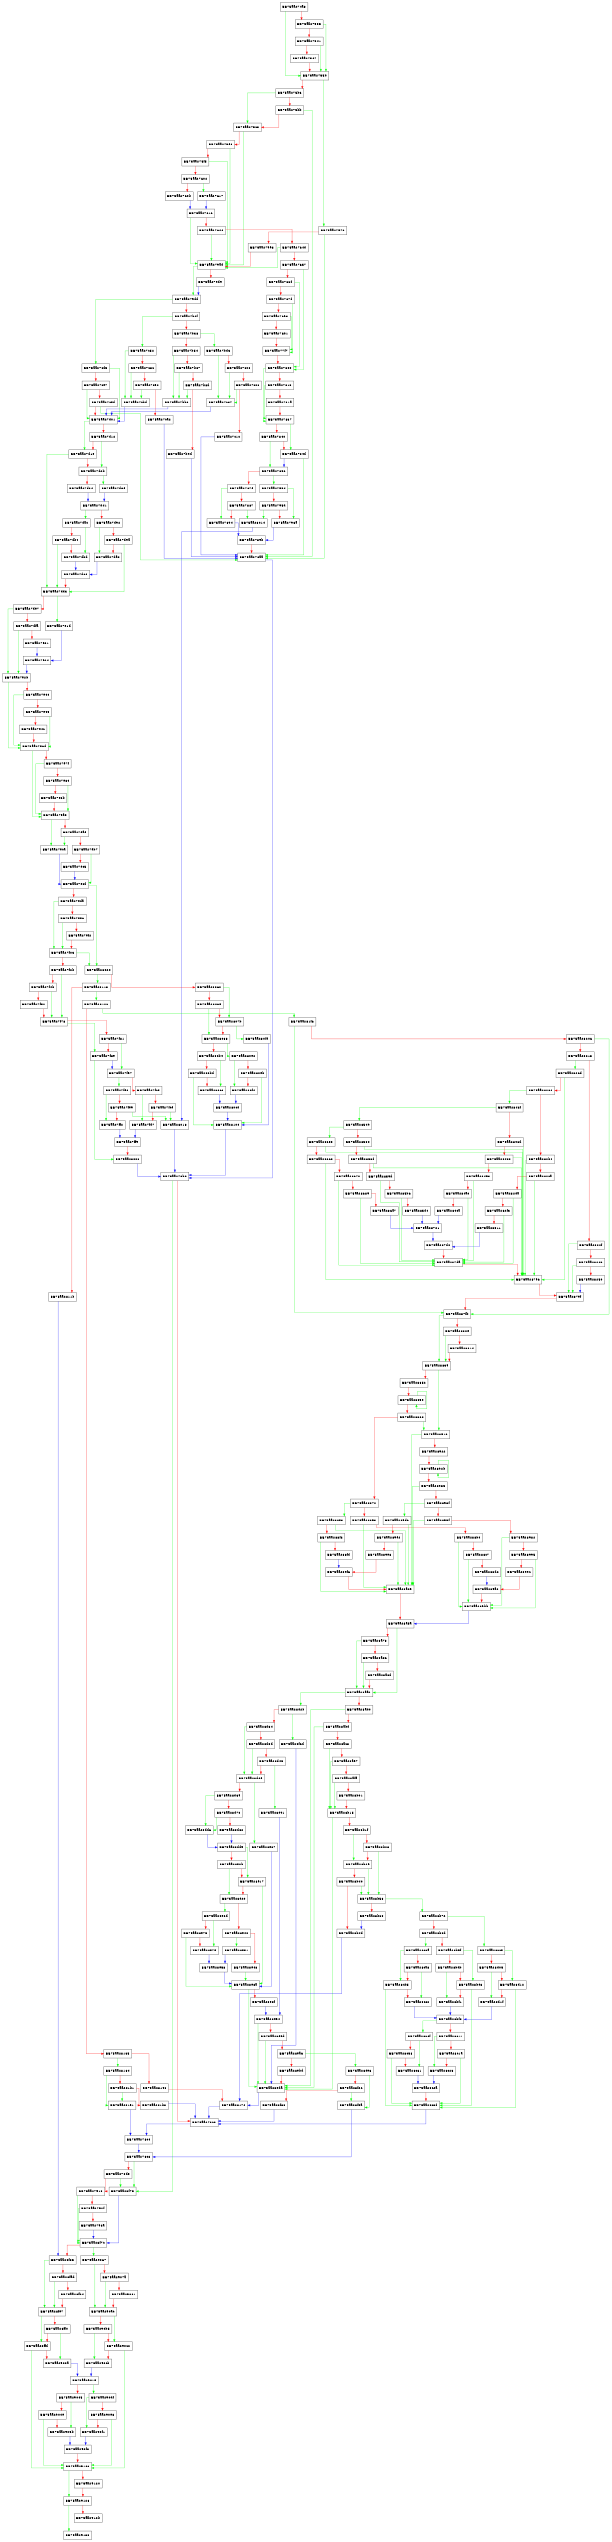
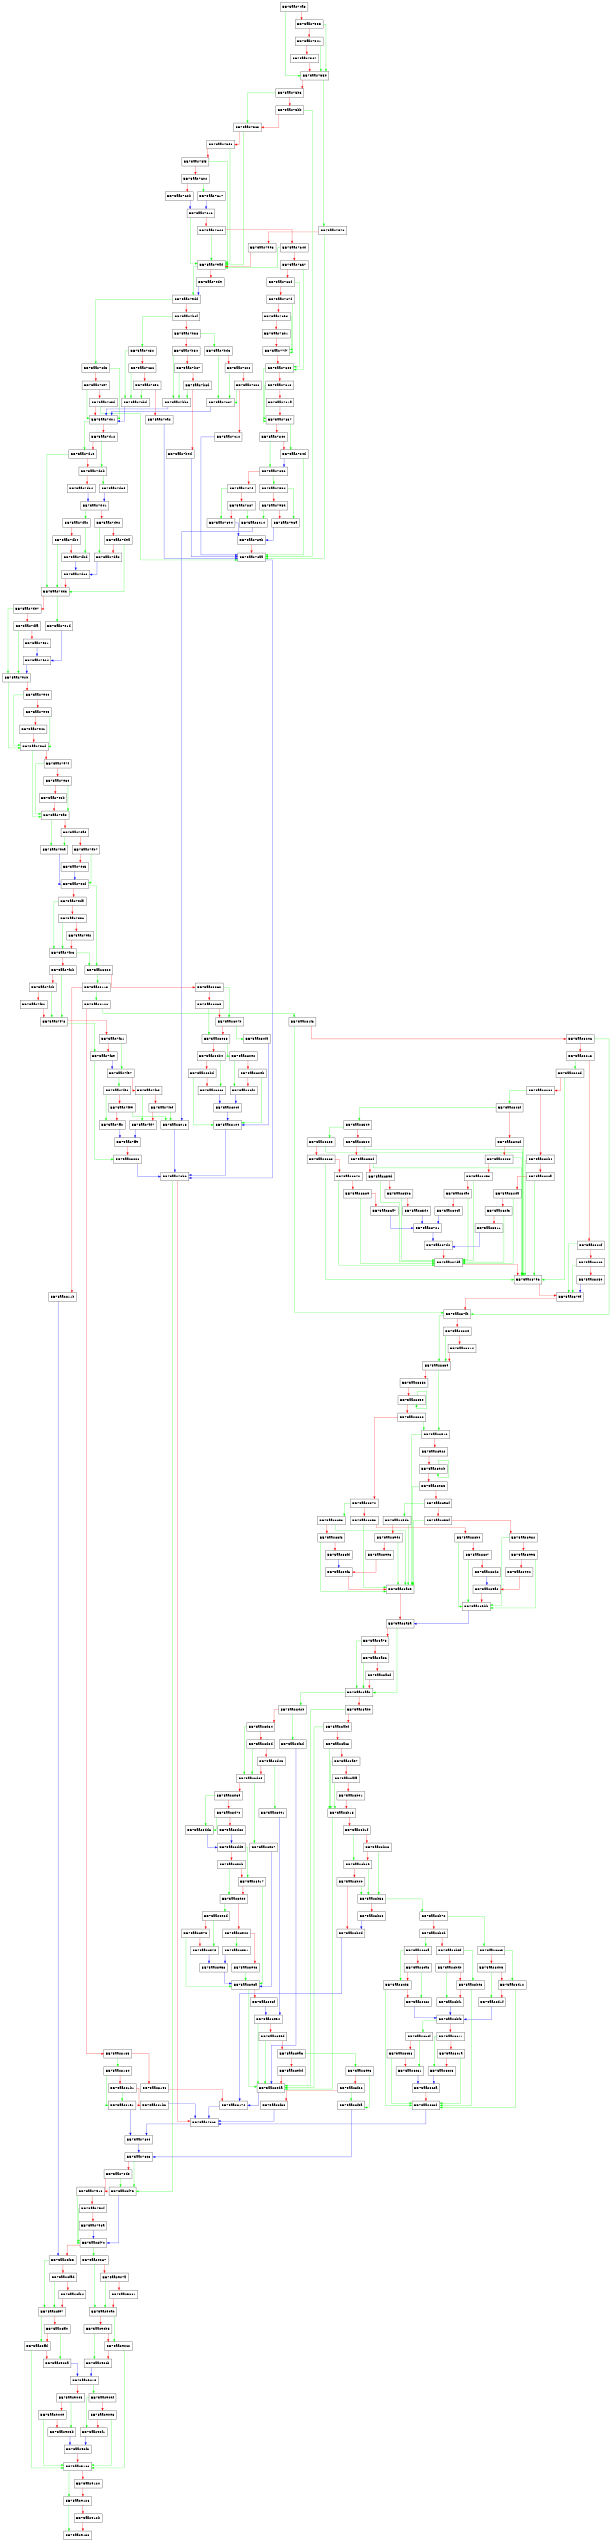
edge "BB75aa2912b" -> "BB75aa29133": added
